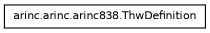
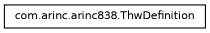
node "arinc.arinc.arinc838.ThwDefinition": label "arinc.arinc.arinc838.ThwDefinition" -> "com.arinc.arinc838.ThwDefinition"
